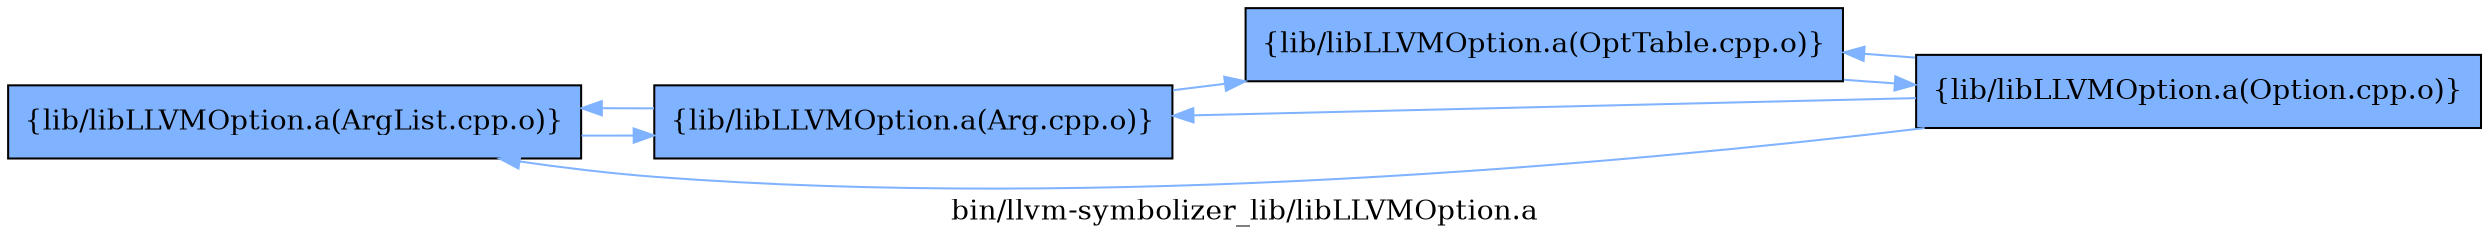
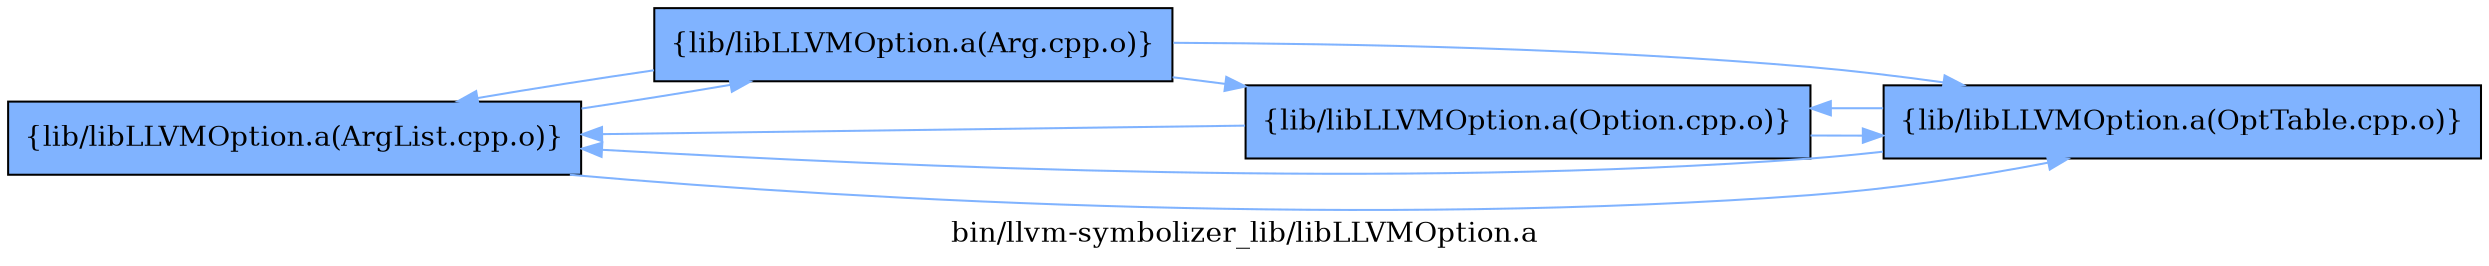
edge "{lib/libLLVMOption.a(Option.cpp.o)}" -> "{lib/libLLVMOption.a(Arg.cpp.o)}": reversed
edge "{lib/libLLVMOption.a(OptTable.cpp.o)}" -> "{lib/libLLVMOption.a(ArgList.cpp.o)}": added
edge "{lib/libLLVMOption.a(ArgList.cpp.o)}" -> "{lib/libLLVMOption.a(OptTable.cpp.o)}": added
